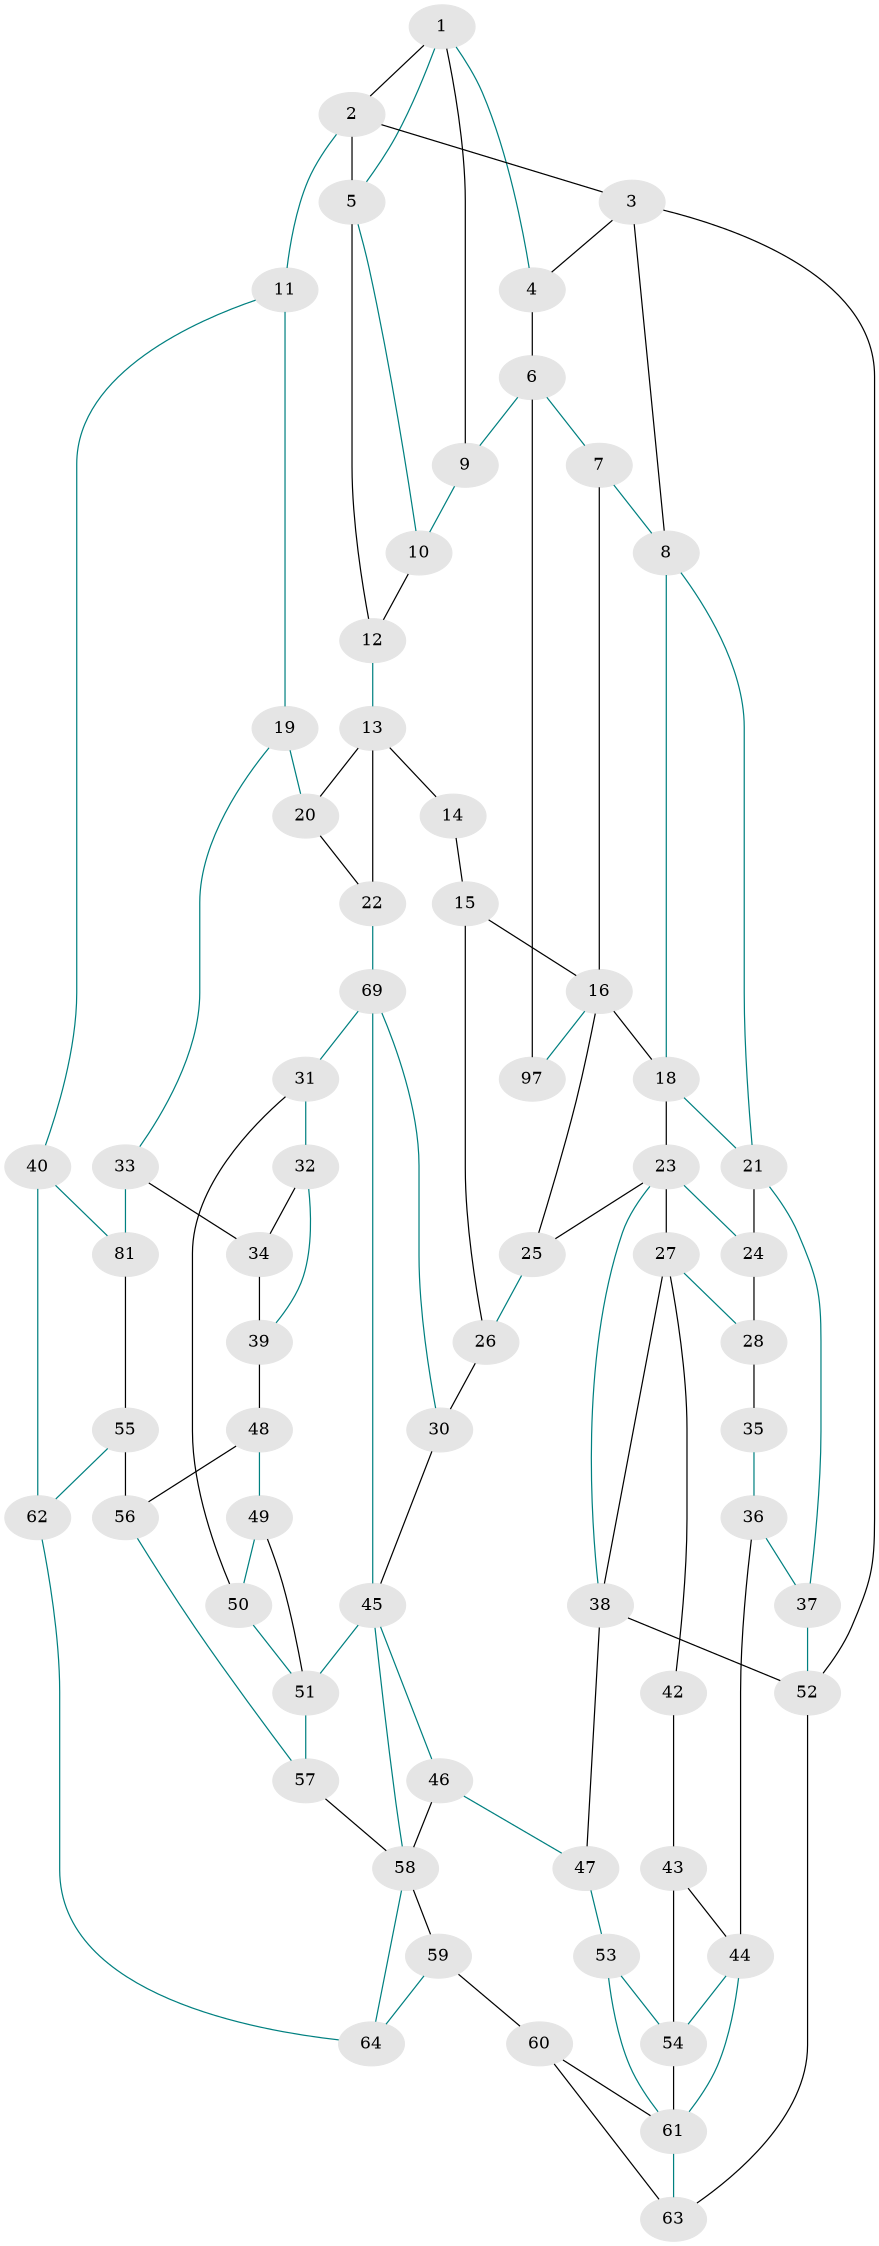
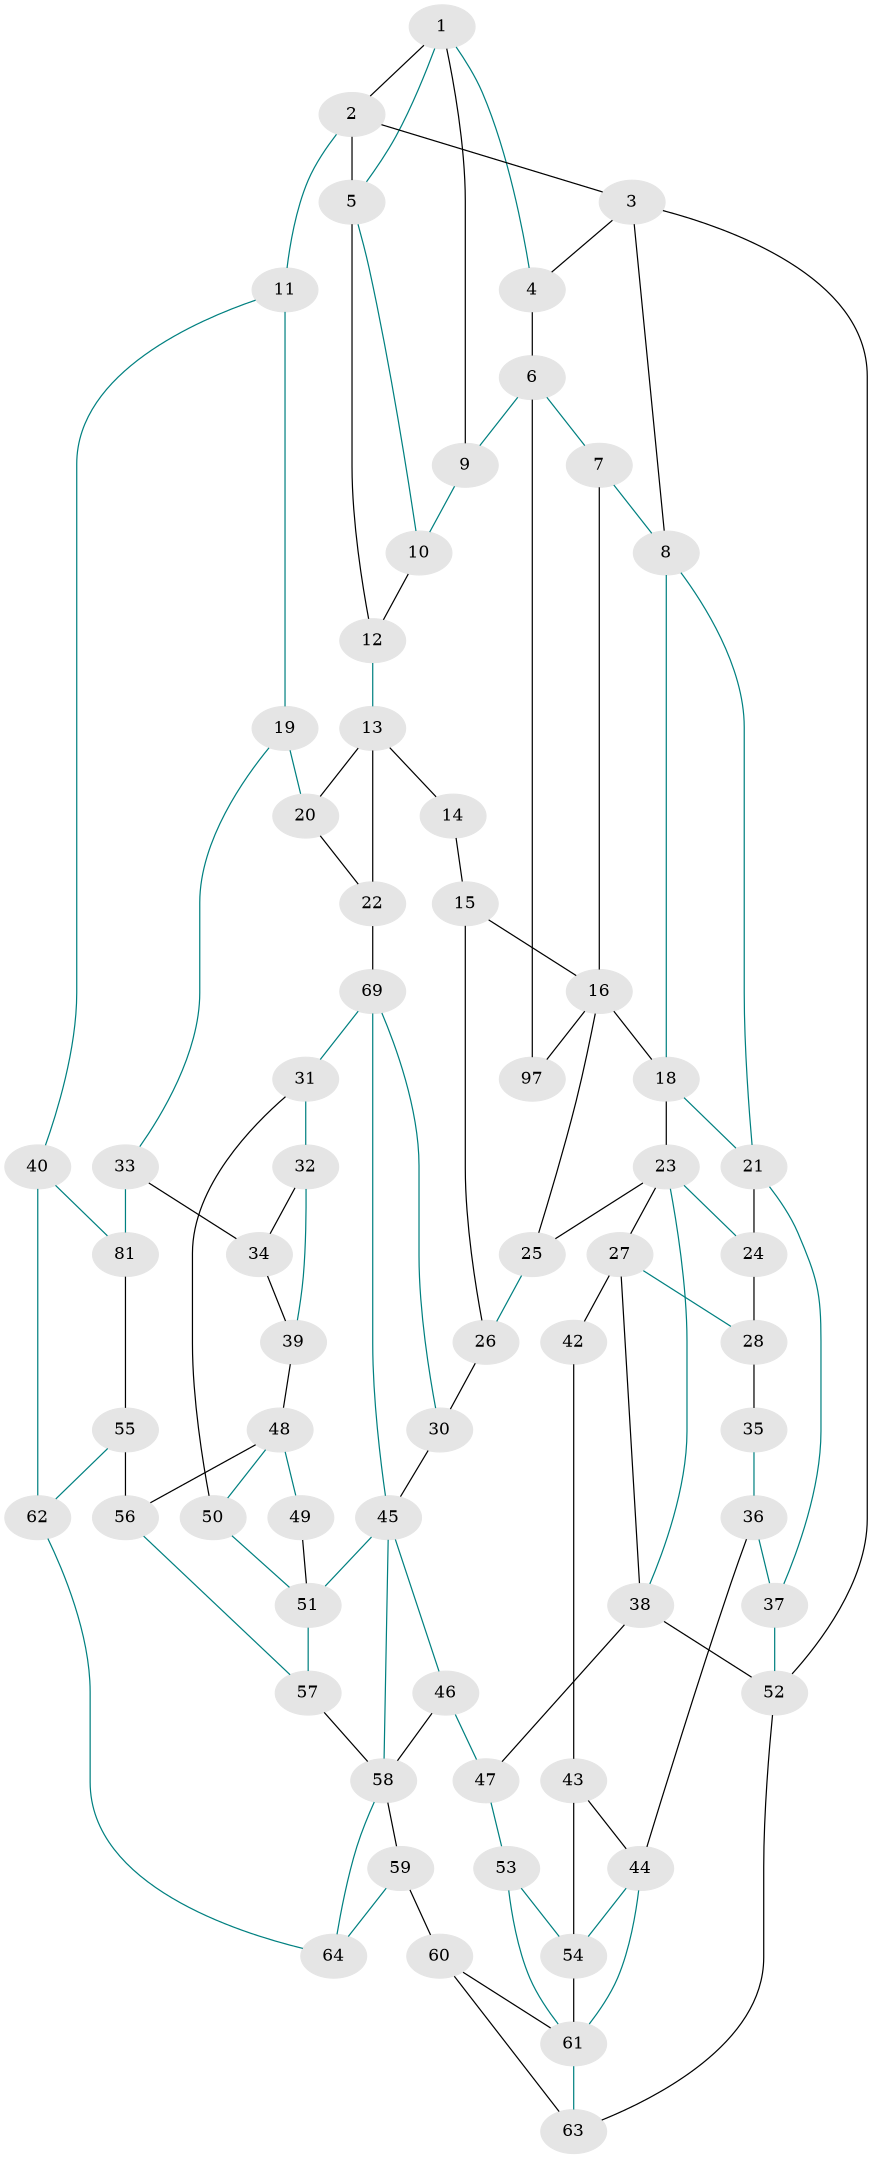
edge "22" -- "69": color teal -> black
edge "16" -- "97": color teal -> black
edge "49" -- "50": now "48" -- "50"
